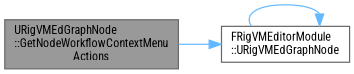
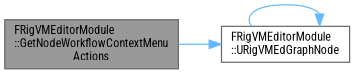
node "URigVMEdGraphNode ::GetNodeWorkflowContextMenu Actions": label "URigVMEdGraphNode ::GetNodeWorkflowContextMenu Actions" -> "FRigVMEditorModule ::GetNodeWorkflowContextMenu Actions"
